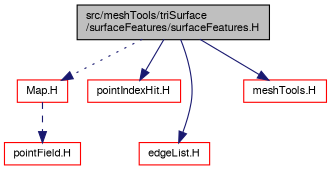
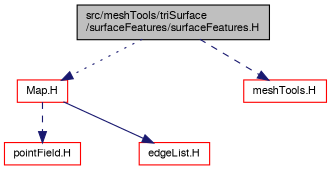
edge "src/meshTools/triSurface /surfaceFeatures/surfaceFeatures.H" -> "meshTools.H": style solid -> dashed
edge "src/meshTools/triSurface /surfaceFeatures/surfaceFeatures.H" -> "edgeList.H": now "Map.H" -> "edgeList.H"
node "pointIndexHit.H": removed
